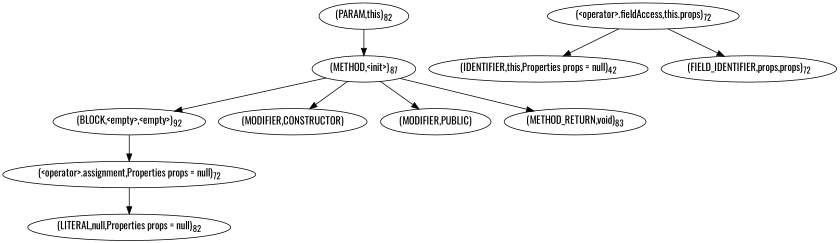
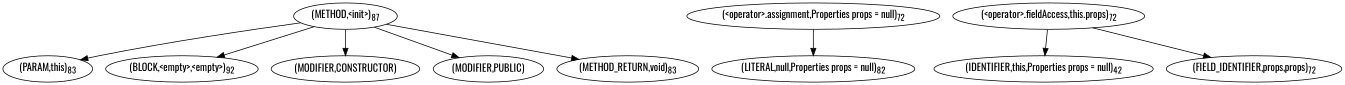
node "(PARAM,this)": text "82" -> "83"
edge "(PARAM,this)" -> "(METHOD,<init>)": reversed
edge "(BLOCK,<empty>,<empty>)" -> "(<operator>.assignment,Properties props = null)": removed
